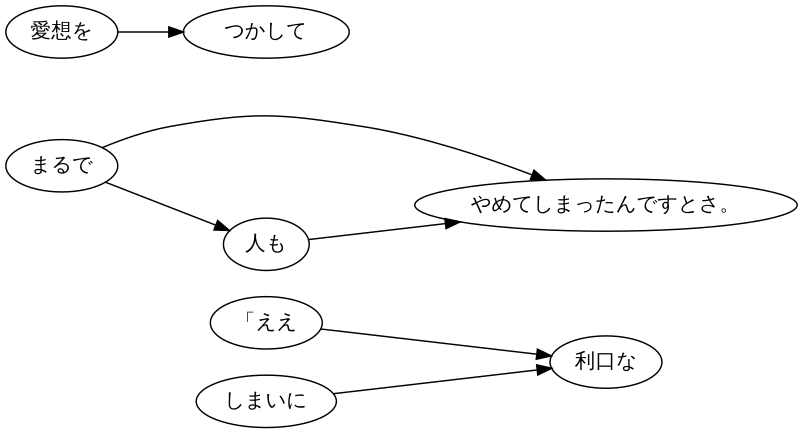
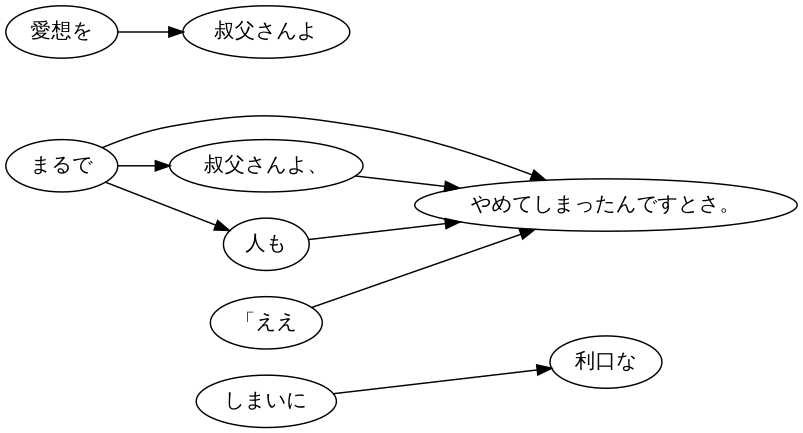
node "つかして": label "つかして" -> "叔父さんよ"
node "叔父さんよ、": added
edge "「ええ" -> "利口な": now "「ええ" -> "やめてしまったんですとさ。"
